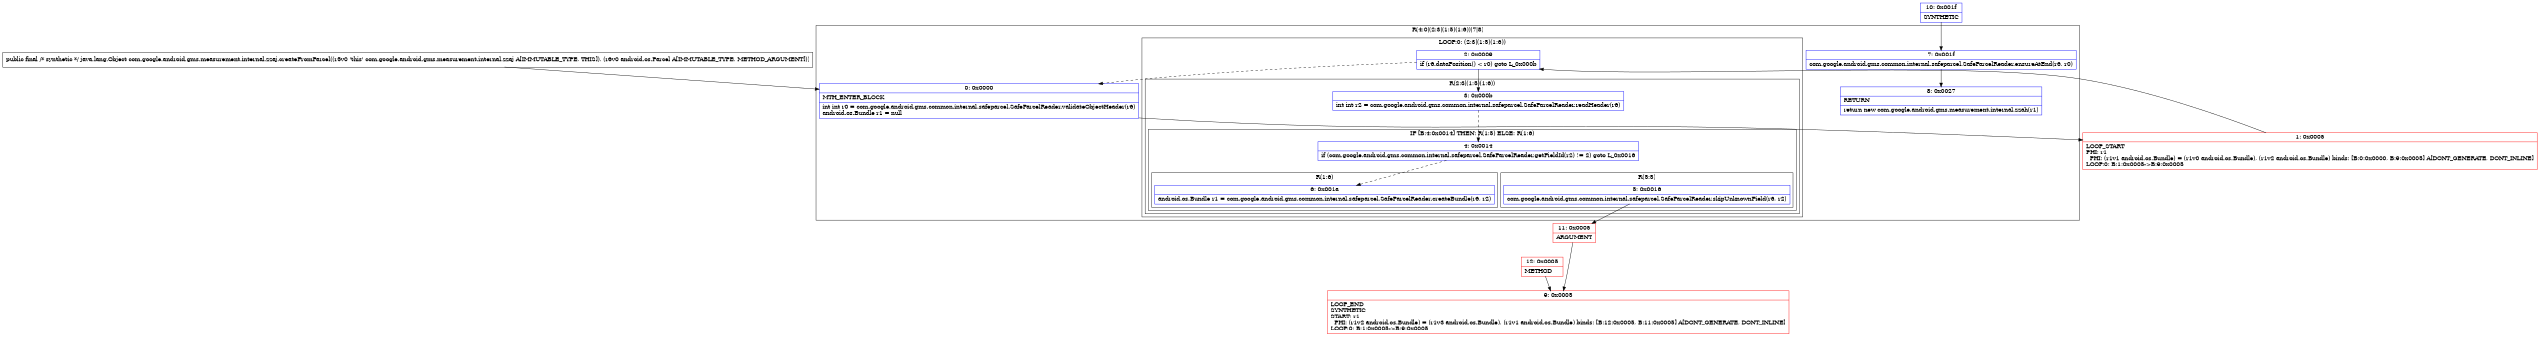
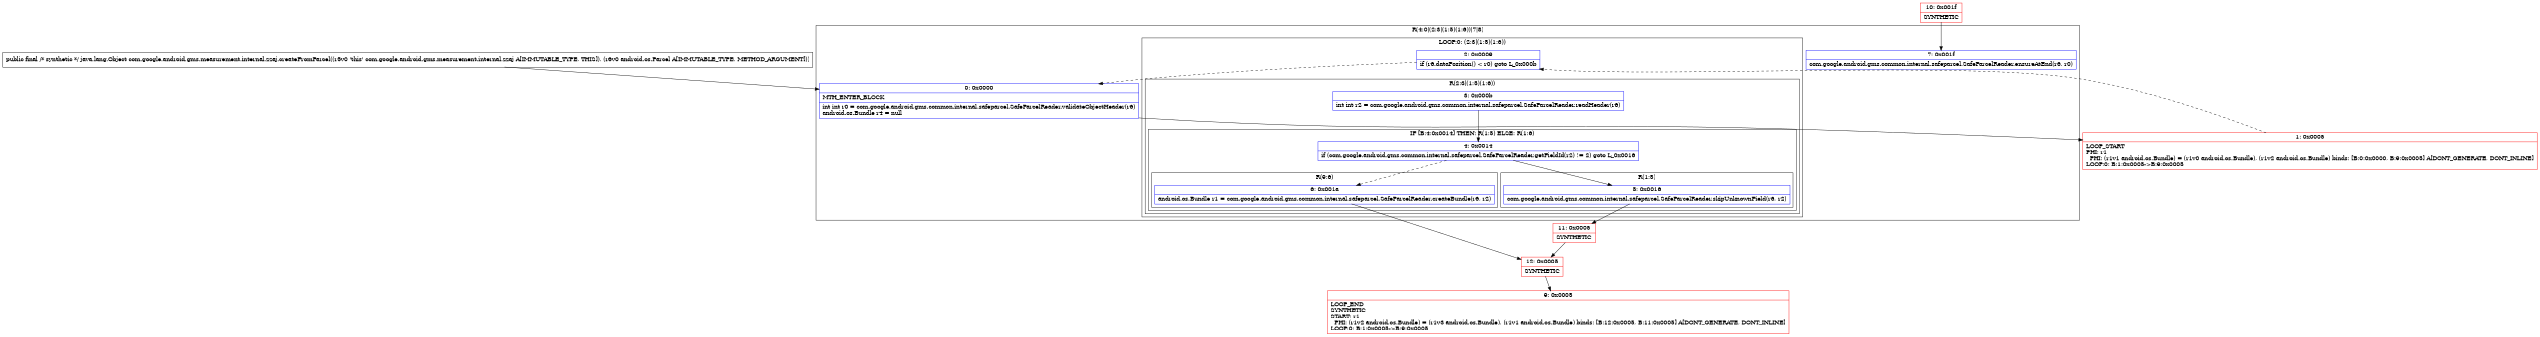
node "10: 0x001f": color blue -> red
edge "1: 0x0005" -> "2: 0x0009": style solid -> dashed
edge "2: 0x0009" -> "3: 0x000b": removed
node "8: 0x0027": removed
node "0: 0x0000": text "android.os.Bundle r1 = null" -> "android.os.Bundle r4 = null"
edge "3: 0x000b" -> "4: 0x0014": style dashed -> solid
edge "4: 0x0014" -> "5: 0x0016": added
cluster "R(1:6)": label "R(1:6)" -> "R(9:6)"
cluster "R(5:5)": label "R(5:5)" -> "R(1:5)"
edge "6: 0x001a" -> "12: 0x0005": added
node "11: 0x0005": text "ARGUMENT" -> "SYNTHETIC"
edge "11: 0x0005" -> "9: 0x0005": now "11: 0x0005" -> "12: 0x0005"
node "12: 0x0005": text "METHOD" -> "SYNTHETIC"
